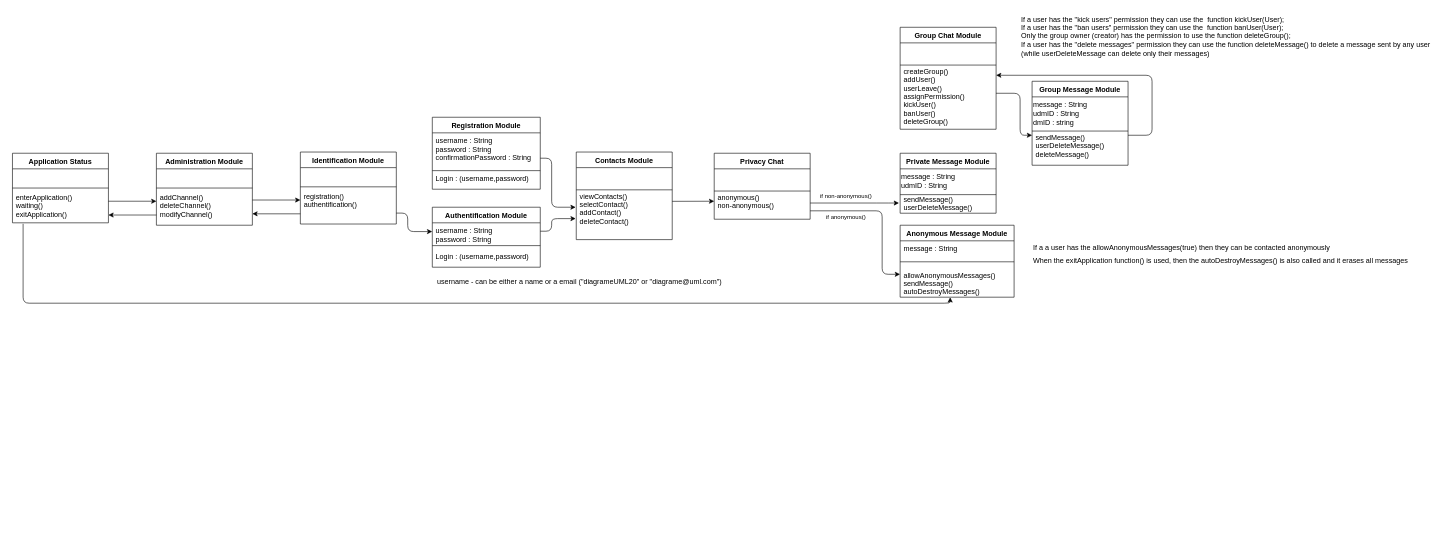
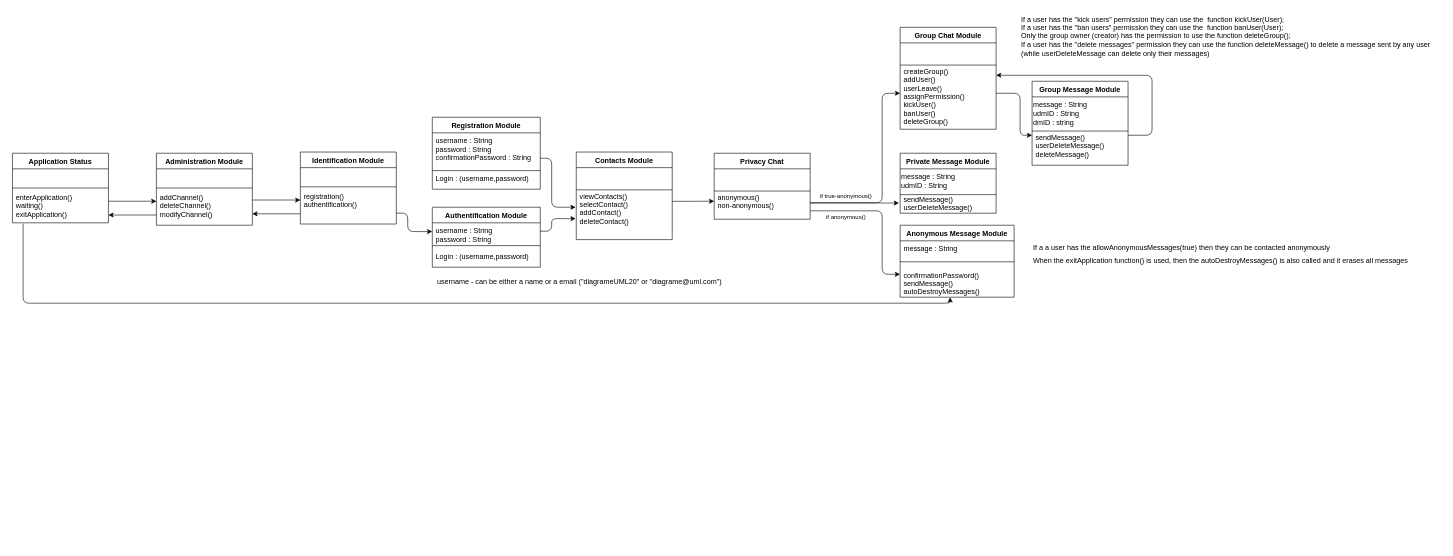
edge "Privacy Chat" -> "createGroup() addUser() userLeave() assignPermission() kickUser() banUser() deleteGroup()": added
node "if non-anonymous()": label "if non-anonymous()" -> "if true-anonymous()"
node "allowAnonymousMessages() sendMessage() autoDestroyMessages()": label "allowAnonymousMessages() sendMessage() autoDestroyMessages()" -> "confirmationPassword() sendMessage() autoDestroyMessages()"
